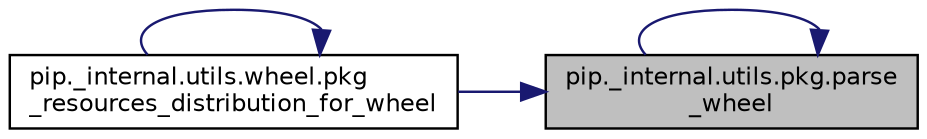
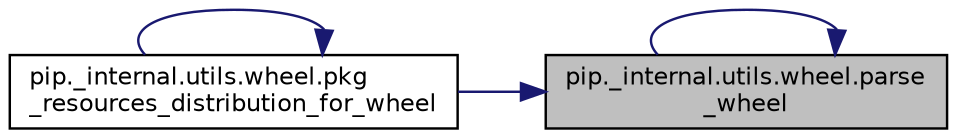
node "pip._internal.utils.pkg.parse _wheel": label "pip._internal.utils.pkg.parse _wheel" -> "pip._internal.utils.wheel.parse _wheel"
